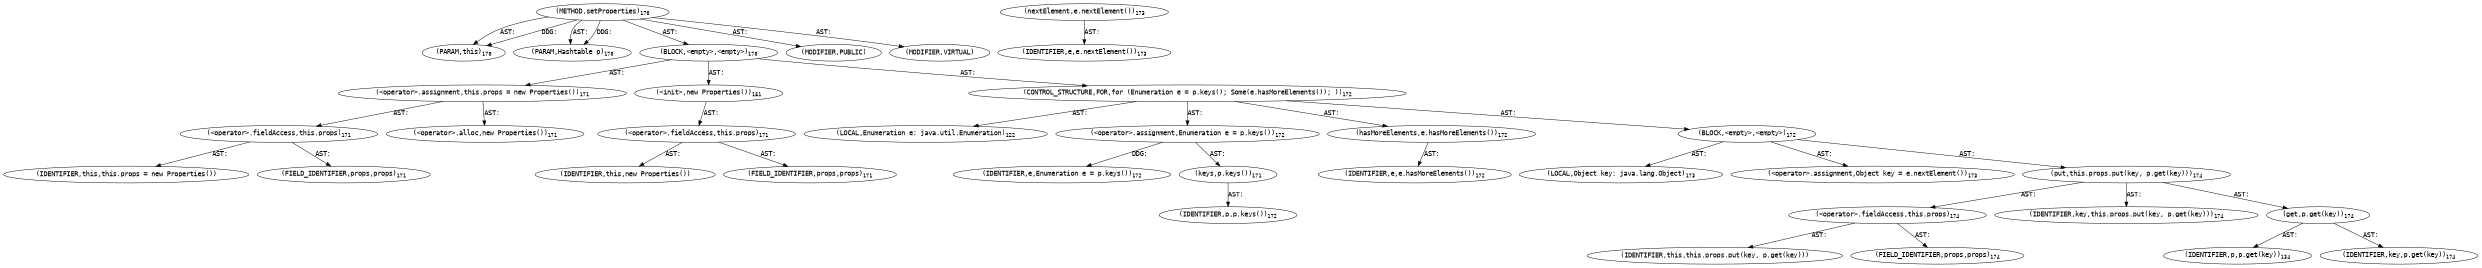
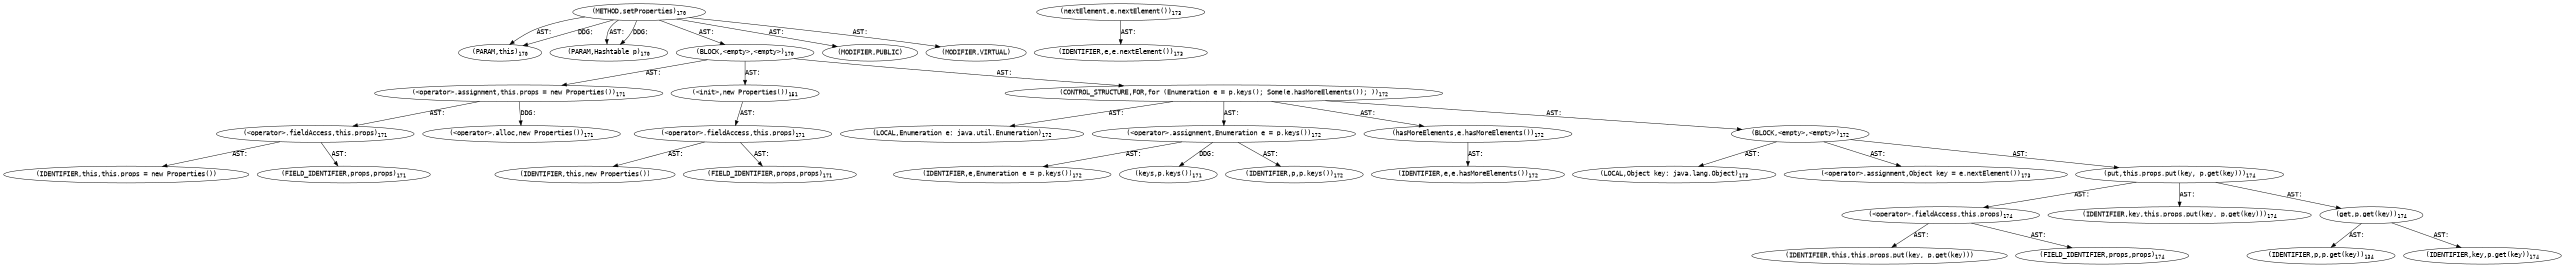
edge "(<operator>.assignment,this.props = new Properties())" -> "(<operator>.alloc,new Properties())": label "AST: " -> "DDG: "
node "(LOCAL,Enumeration e: java.util.Enumeration)": text "122" -> "172"
edge "(<operator>.assignment,Enumeration e = p.keys())" -> "(IDENTIFIER,e,Enumeration e = p.keys())": label "DDG: " -> "AST: "
edge "(<operator>.assignment,Enumeration e = p.keys())" -> "(keys,p.keys())": label "AST: " -> "DDG: "
edge "(keys,p.keys())" -> "(IDENTIFIER,p,p.keys())": now "(<operator>.assignment,Enumeration e = p.keys())" -> "(IDENTIFIER,p,p.keys())"
